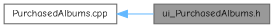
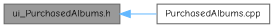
edge "ui_PurchasedAlbums.h" -> "PurchasedAlbums.cpp": reversed
